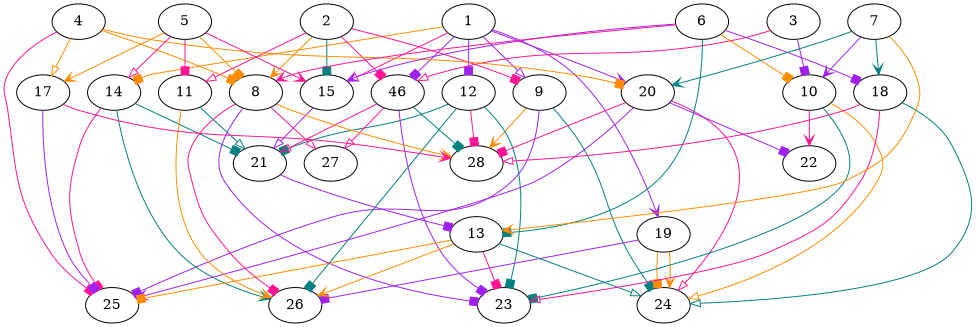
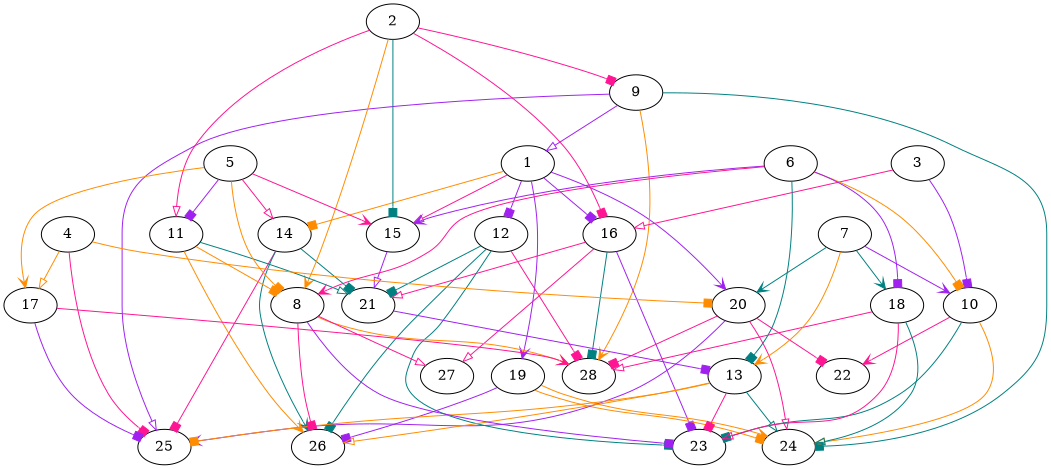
edge "5" -> "11": color deeppink -> purple
edge "4" -> "8": now "11" -> "8"
edge "1" -> "9": reversed
node "46": label "46" -> "16"
edge "20" -> "22": color purple -> deeppink
edge "9" -> "25": arrowhead box -> onormal
edge "13" -> "26": arrowhead vee -> onormal
